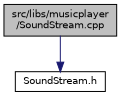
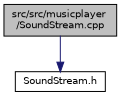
node "src/libs/musicplayer /SoundStream.cpp": label "src/libs/musicplayer /SoundStream.cpp" -> "src/src/musicplayer /SoundStream.cpp"
